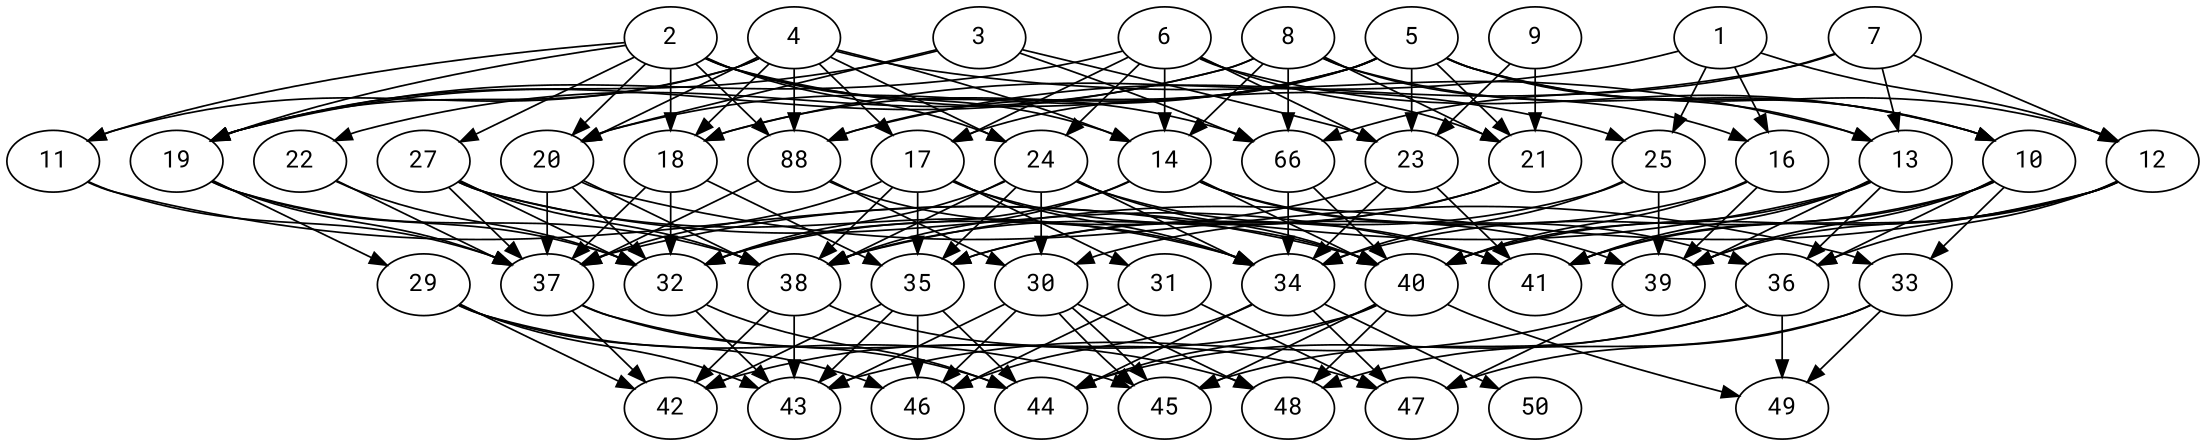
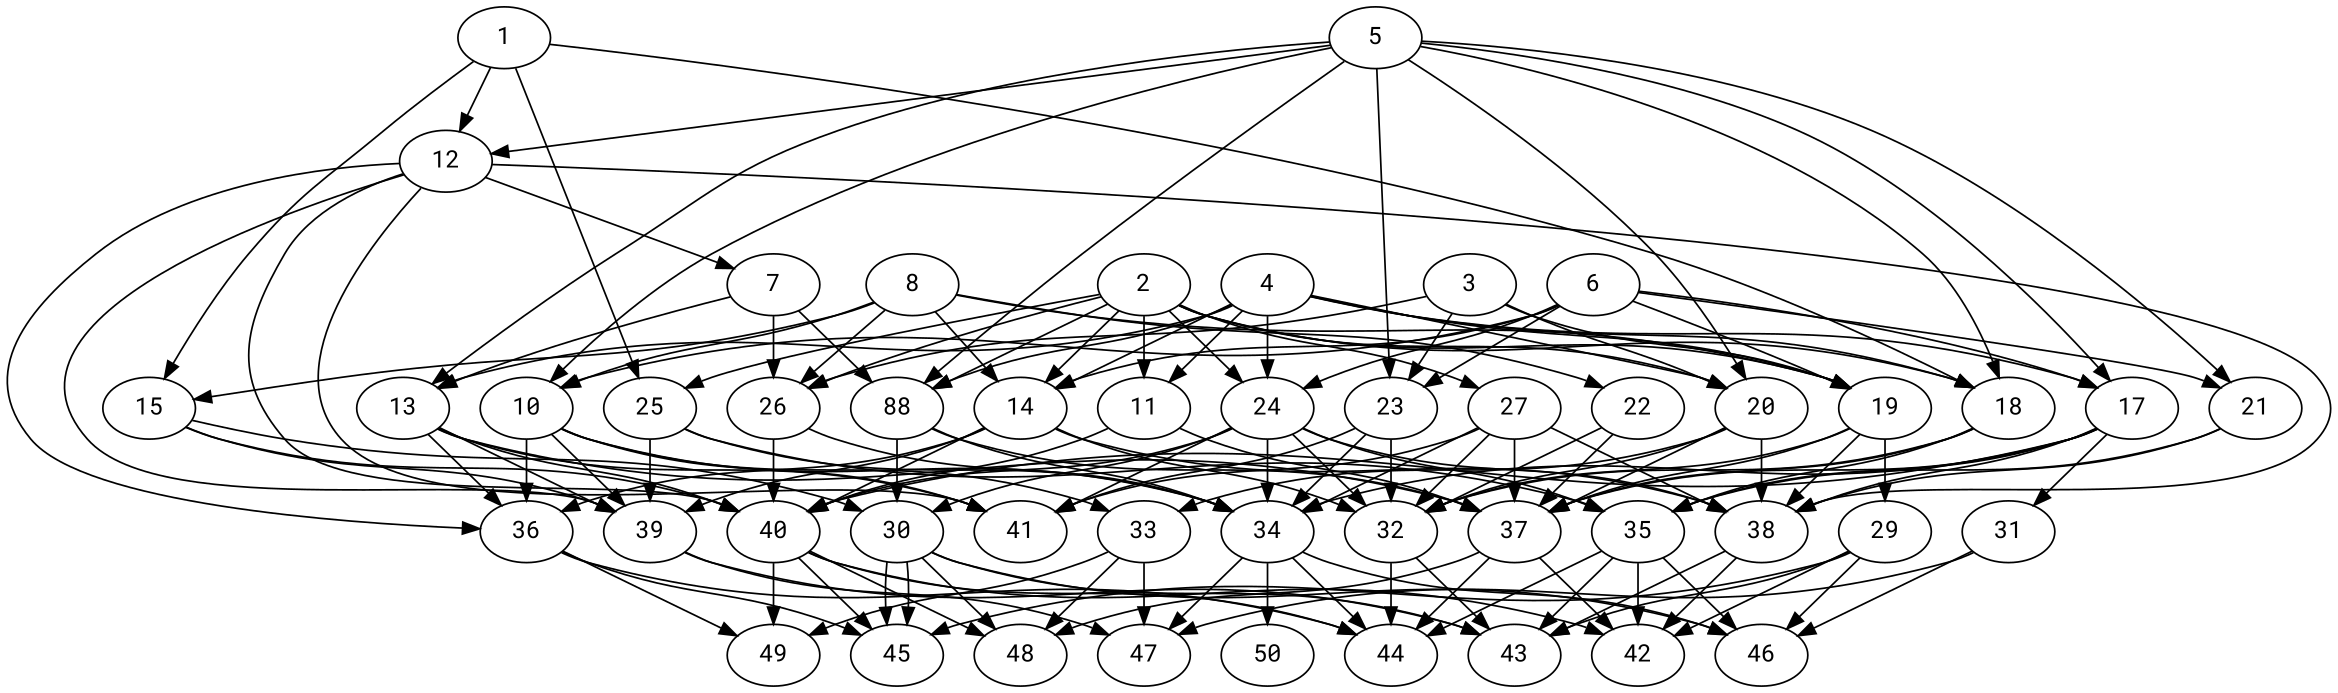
node "9": removed
edge "7" -> "12": reversed
edge "8" -> "21": removed
node "66": label "66" -> "26"
node "16": label "16" -> "15"
edge "38" -> "47": removed
